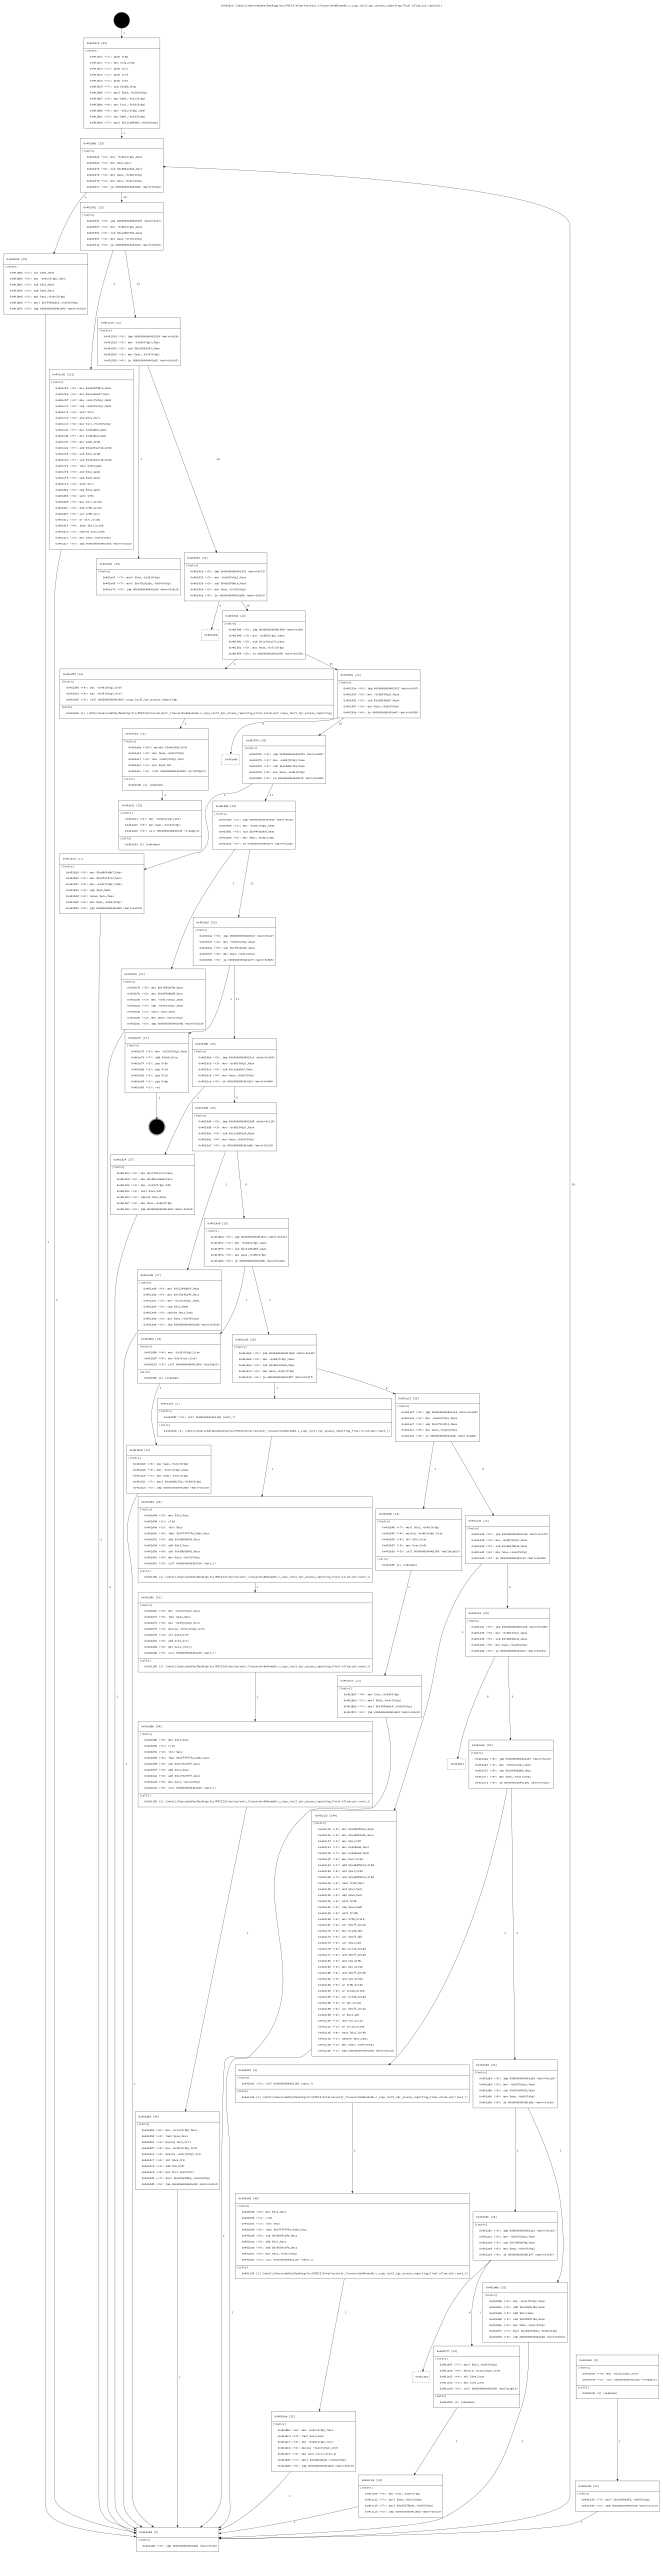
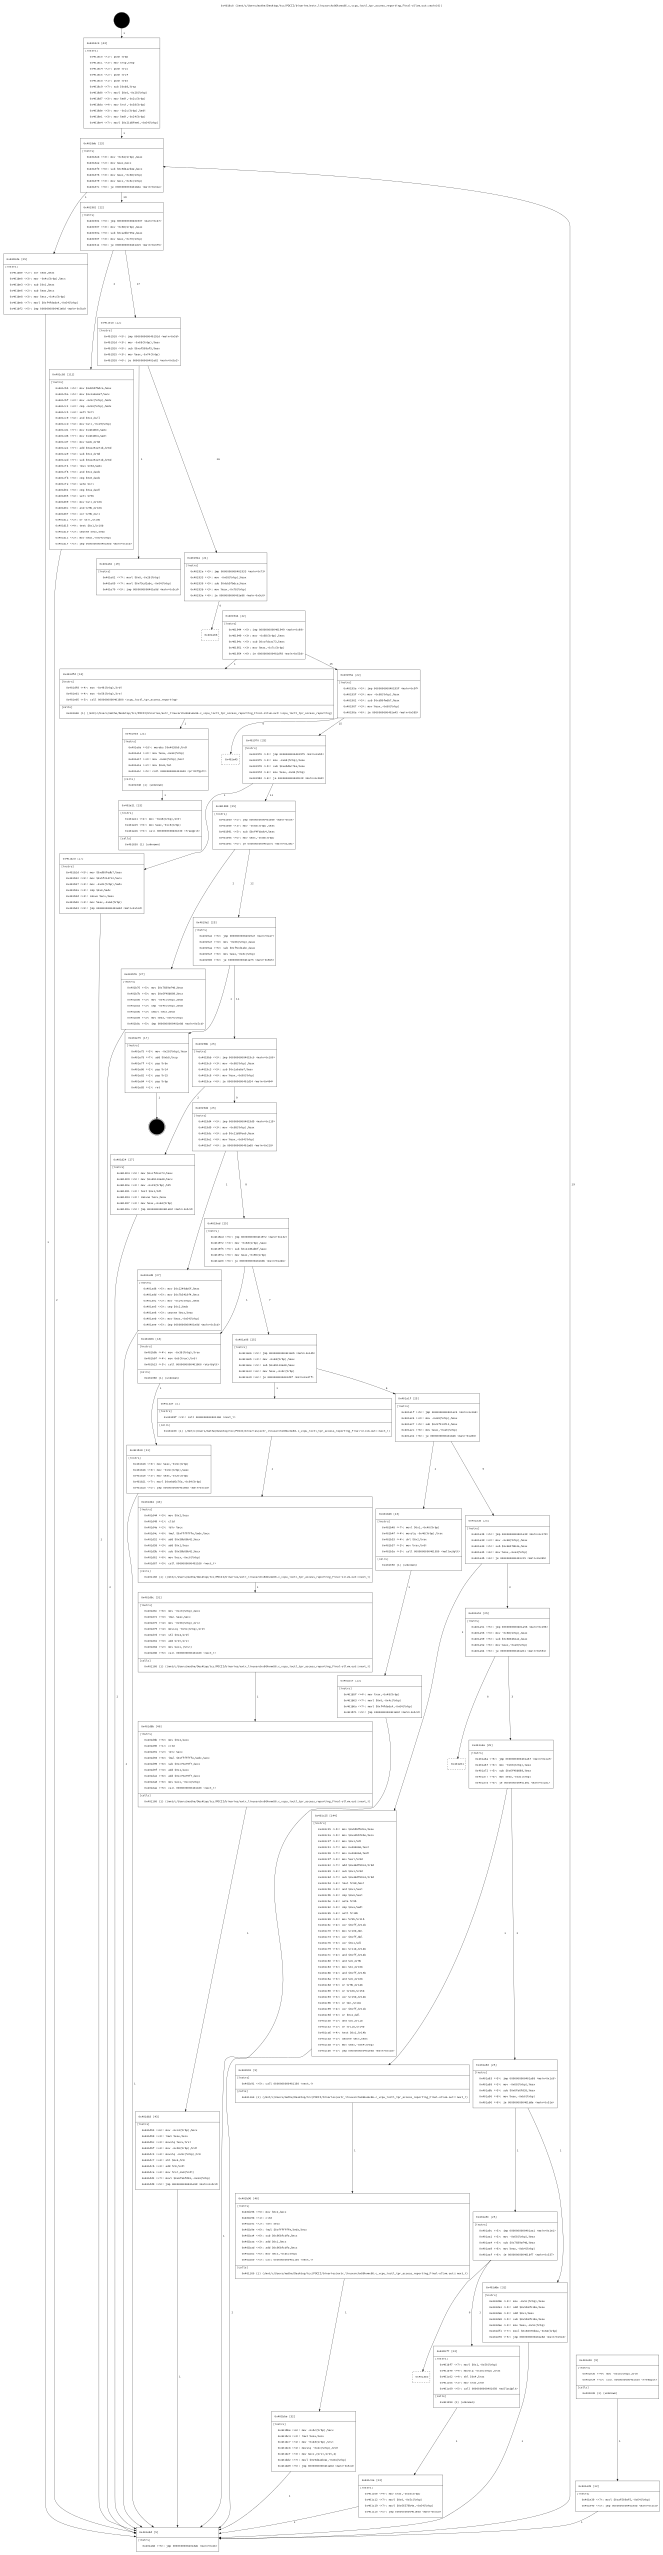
edge "0x40192e [22]" -> "0x401944 [22]": removed, label "16"
